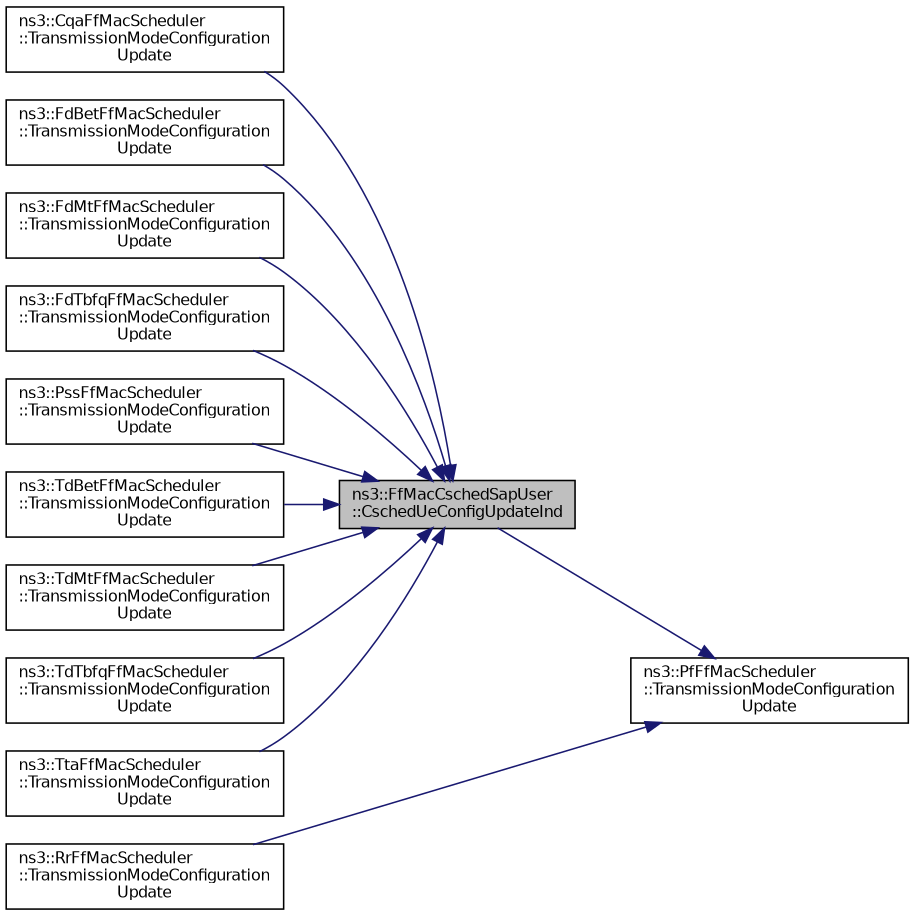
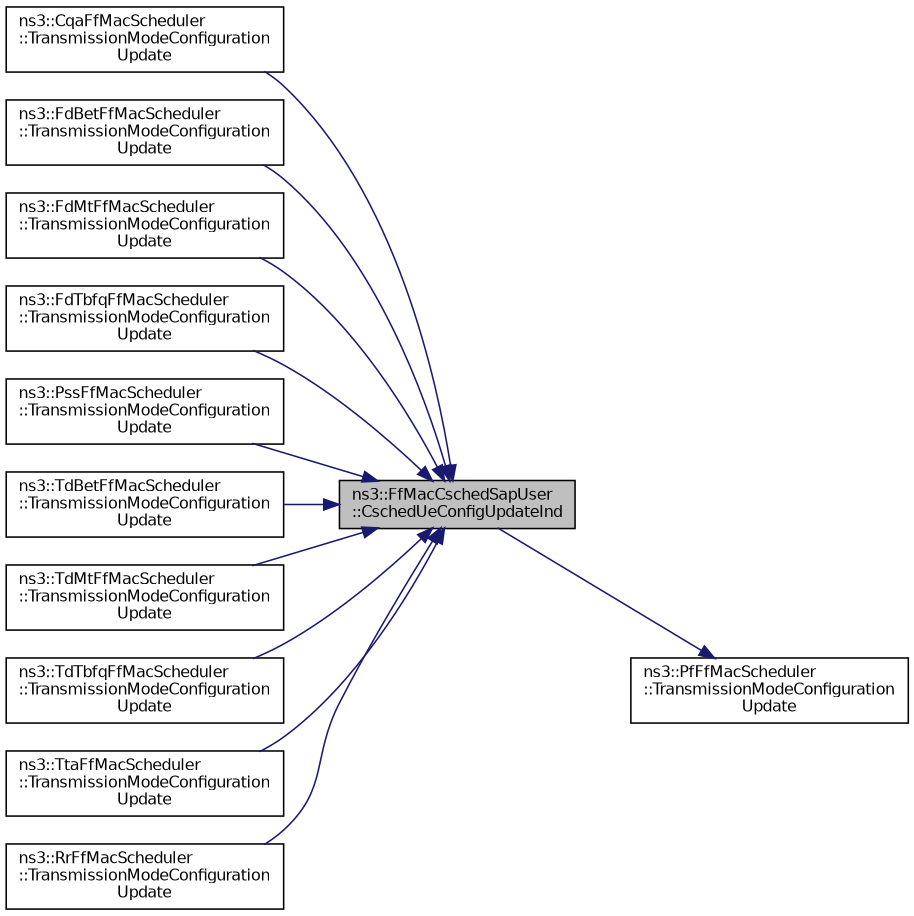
edge "ns3::RrFfMacScheduler ::TransmissionModeConfiguration Update" -> "ns3::PfFfMacScheduler ::TransmissionModeConfiguration Update": now "ns3::RrFfMacScheduler ::TransmissionModeConfiguration Update" -> "ns3::FfMacCschedSapUser ::CschedUeConfigUpdateInd"
